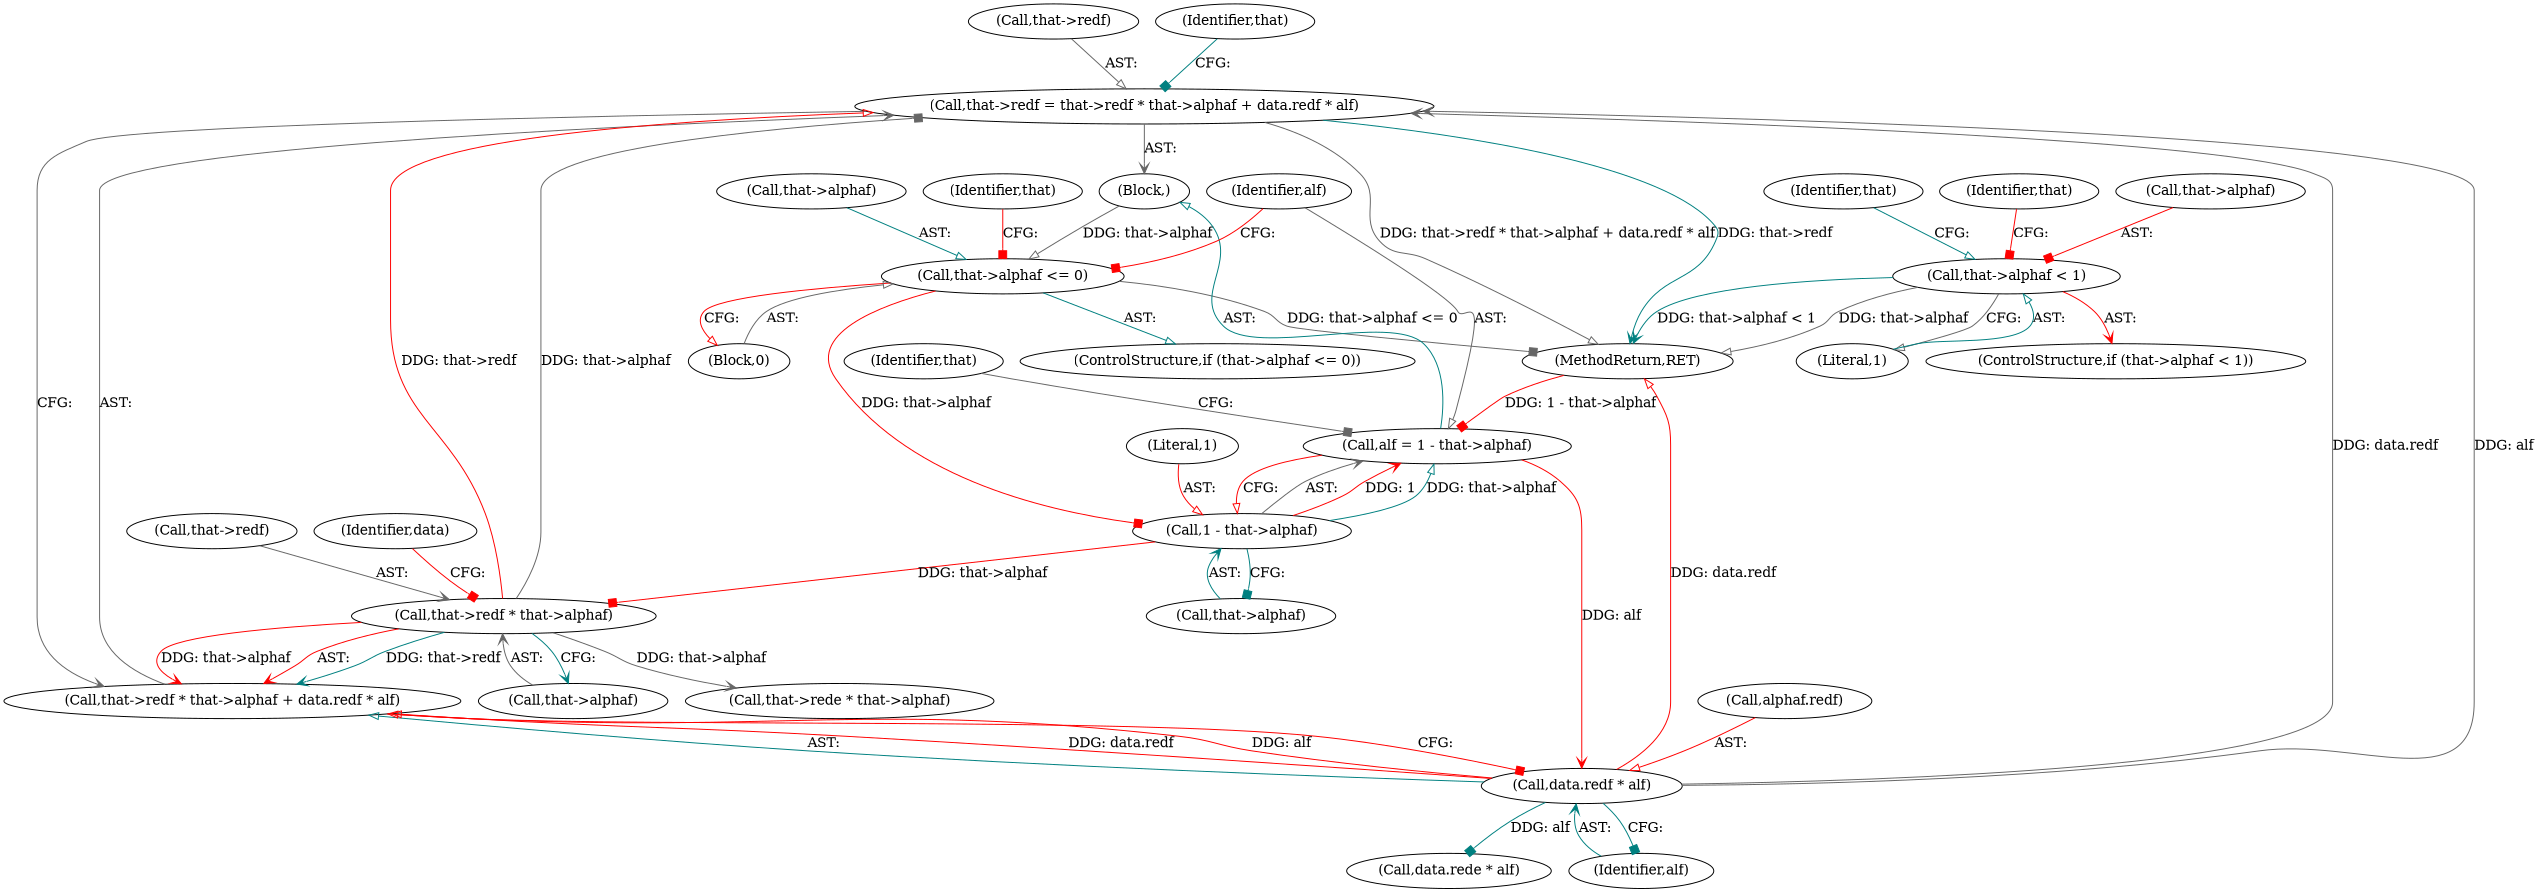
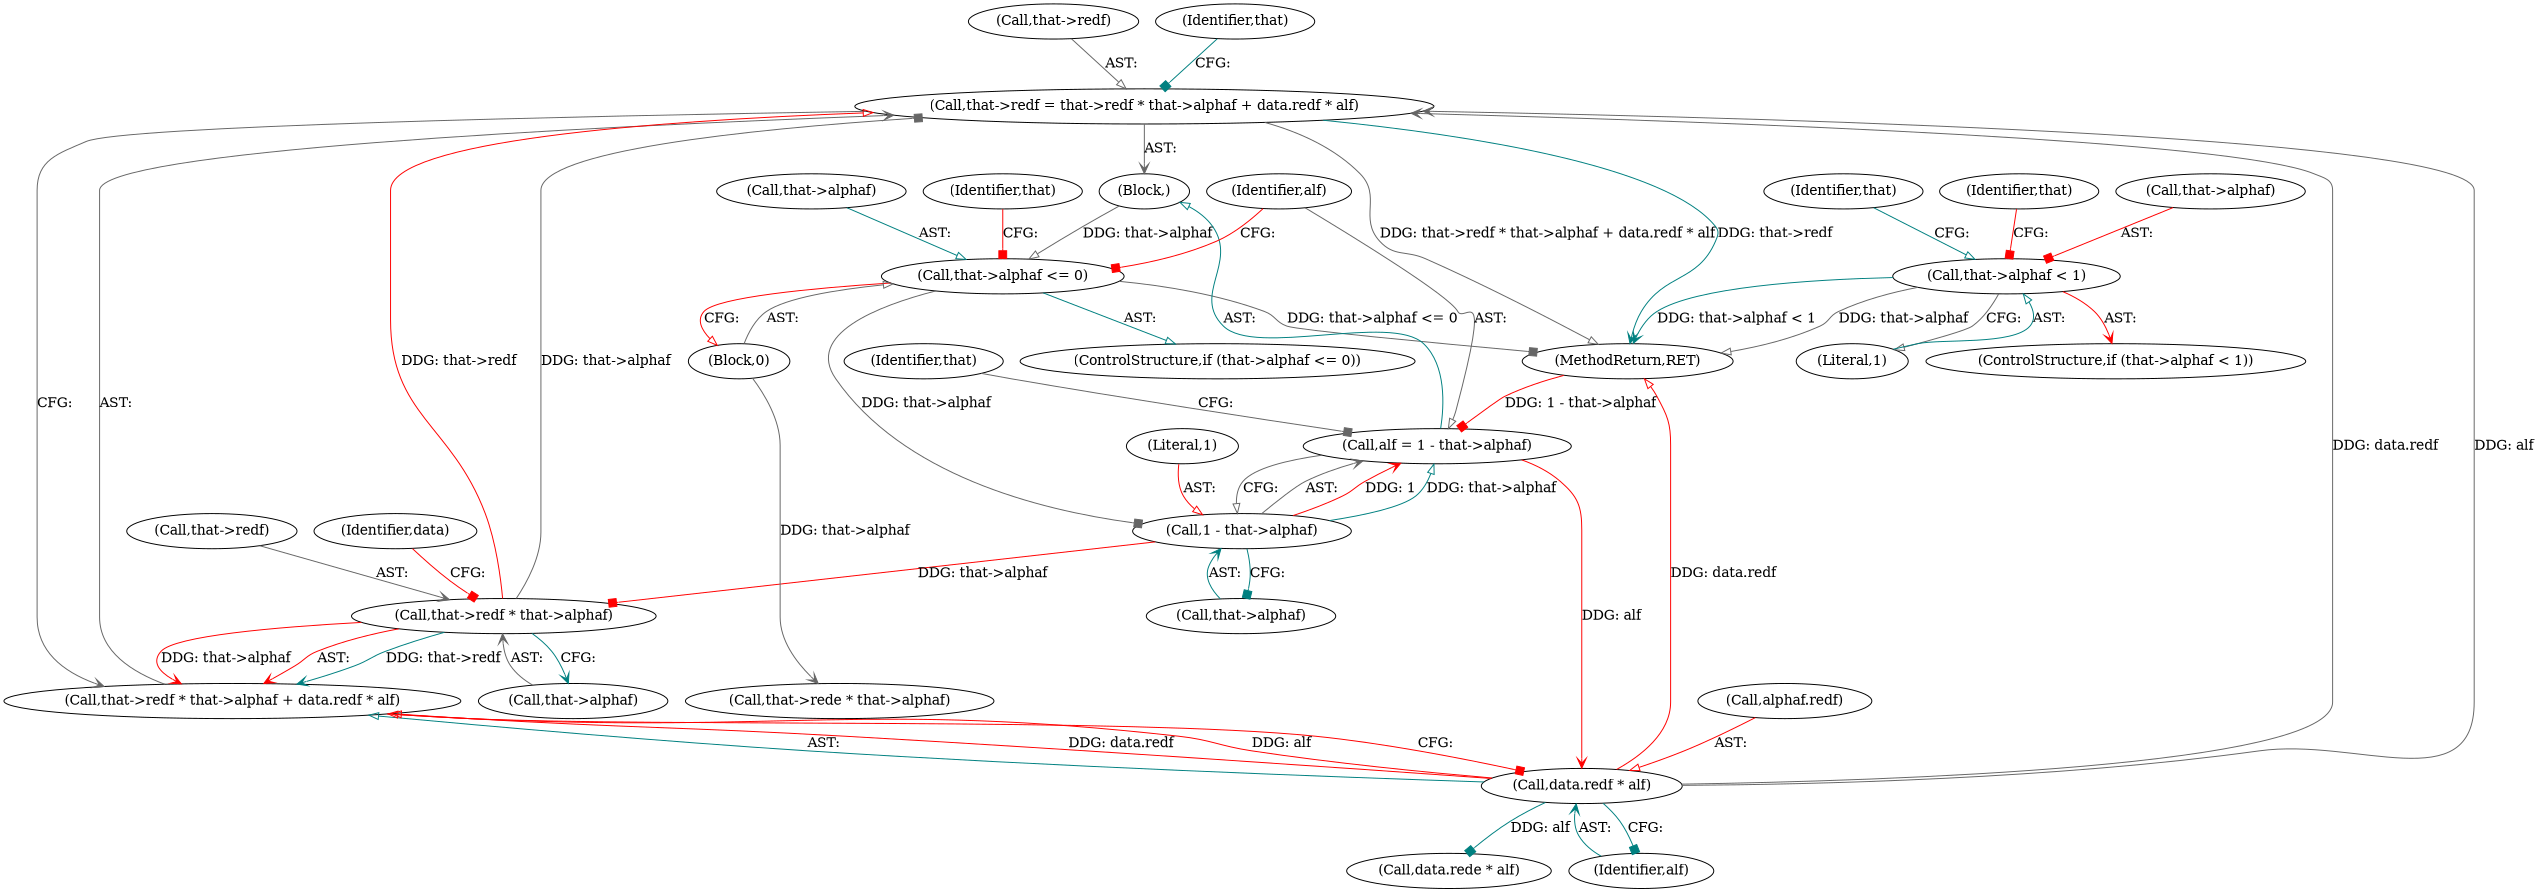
edge "(Call,that->alphaf <= 0)" -> "(Call,1 - that->alphaf)": color red -> gray40
edge "(Call,alf = 1 - that->alphaf)" -> "(Call,1 - that->alphaf)": color red -> gray40
edge "(Call,that->redf * that->alphaf)" -> "(Call,that->rede * that->alphaf)": now "(Block,0)" -> "(Call,that->rede * that->alphaf)"
